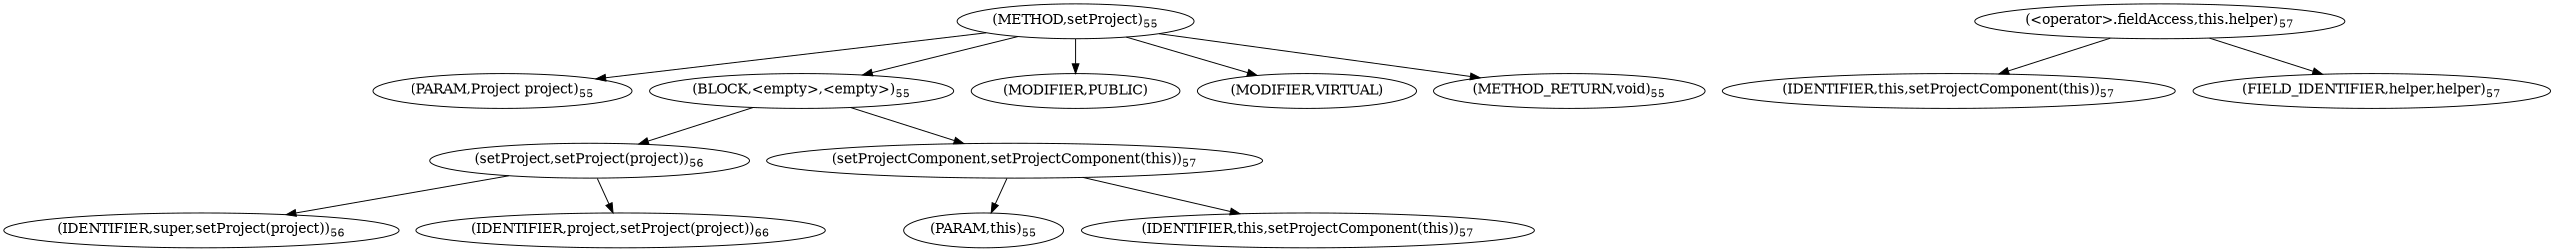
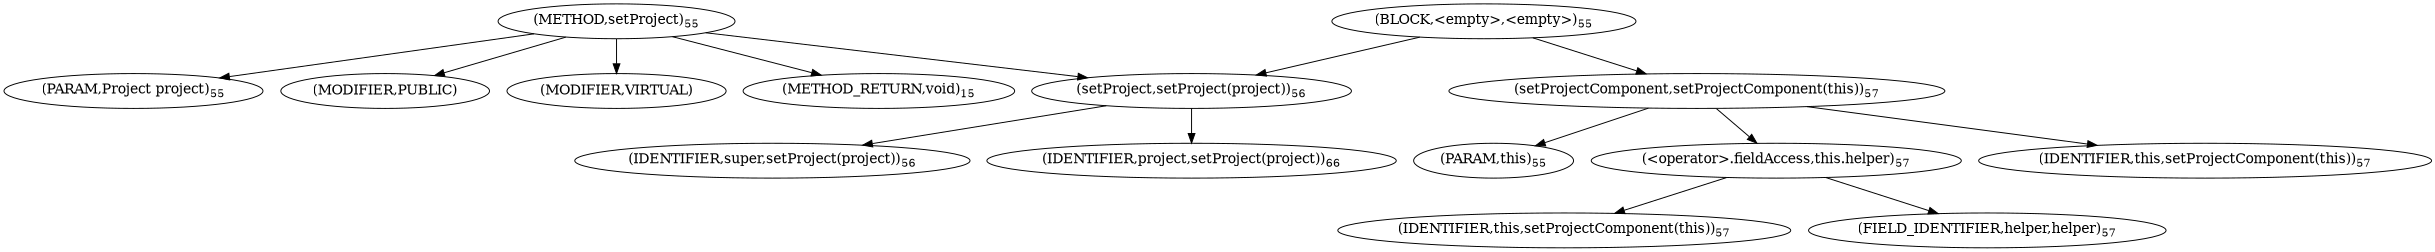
edge "(METHOD,setProject)" -> "(BLOCK,<empty>,<empty>)": now "(METHOD,setProject)" -> "(setProject,setProject(project))"
node "(METHOD_RETURN,void)": text "55" -> "15"
edge "(setProjectComponent,setProjectComponent(this))" -> "(<operator>.fieldAccess,this.helper)": added
